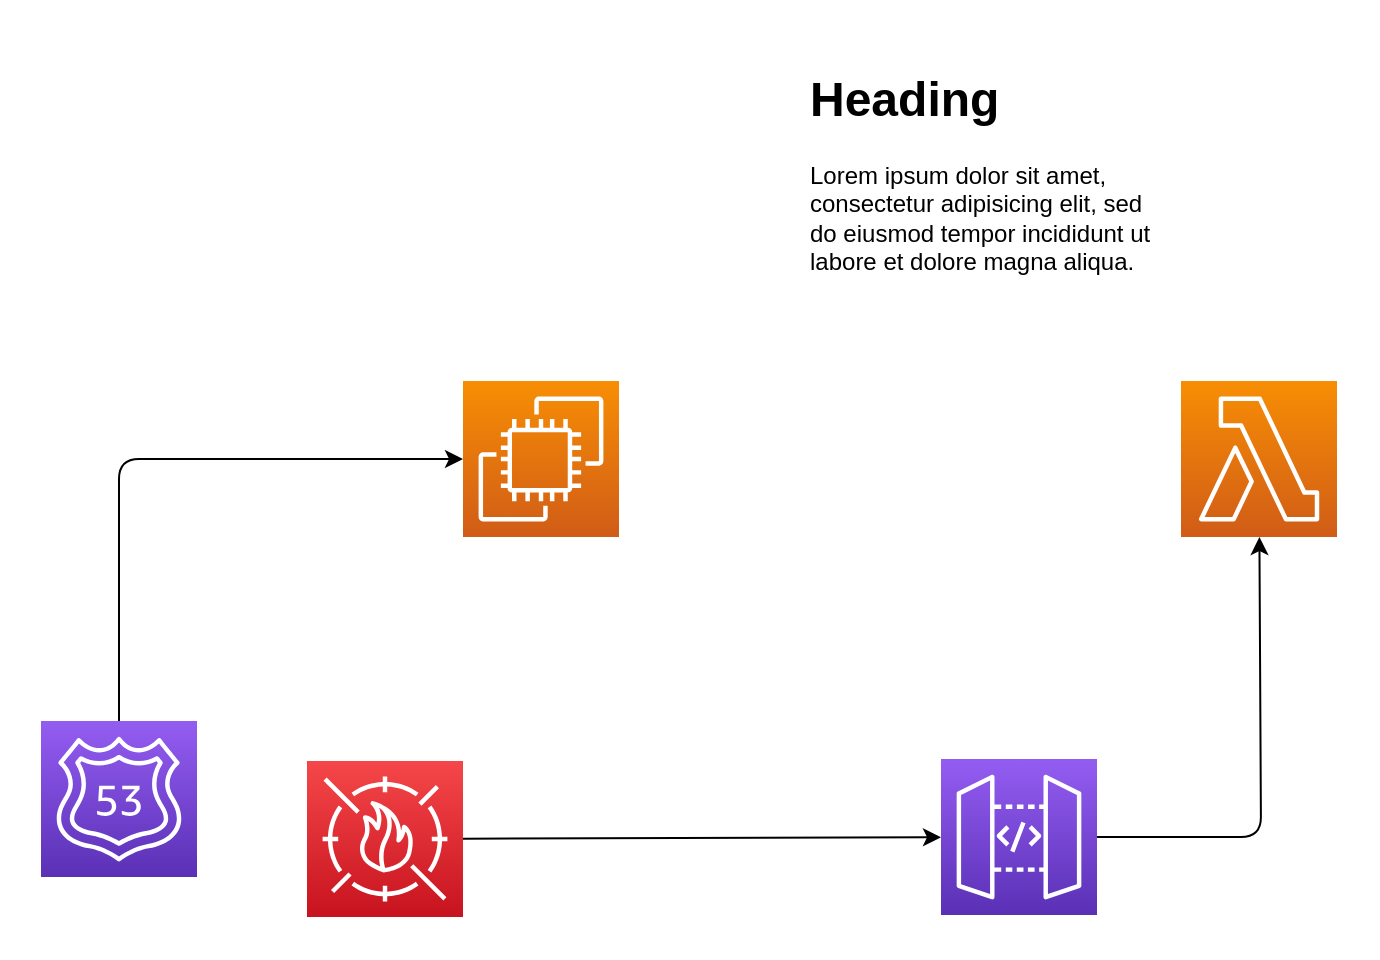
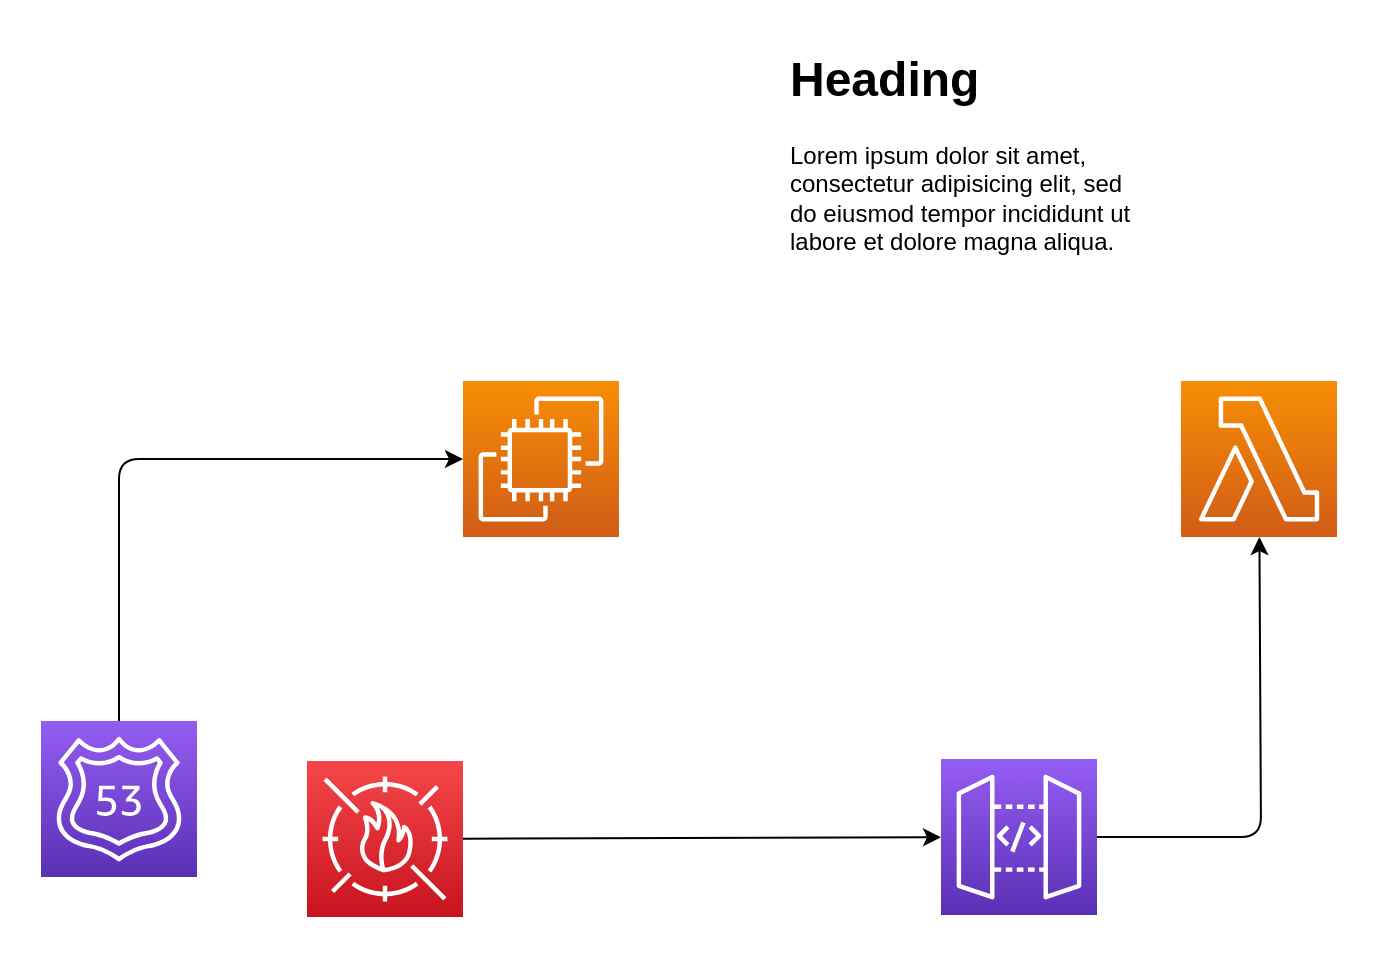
node "HeadingLorem ipsum dolor sit amet, consectetur adipisicing elit, sed do eiusmod tempor incididunt ut labore et dolore magna aliqua.": moved (991, 181) -> (971, 161)
